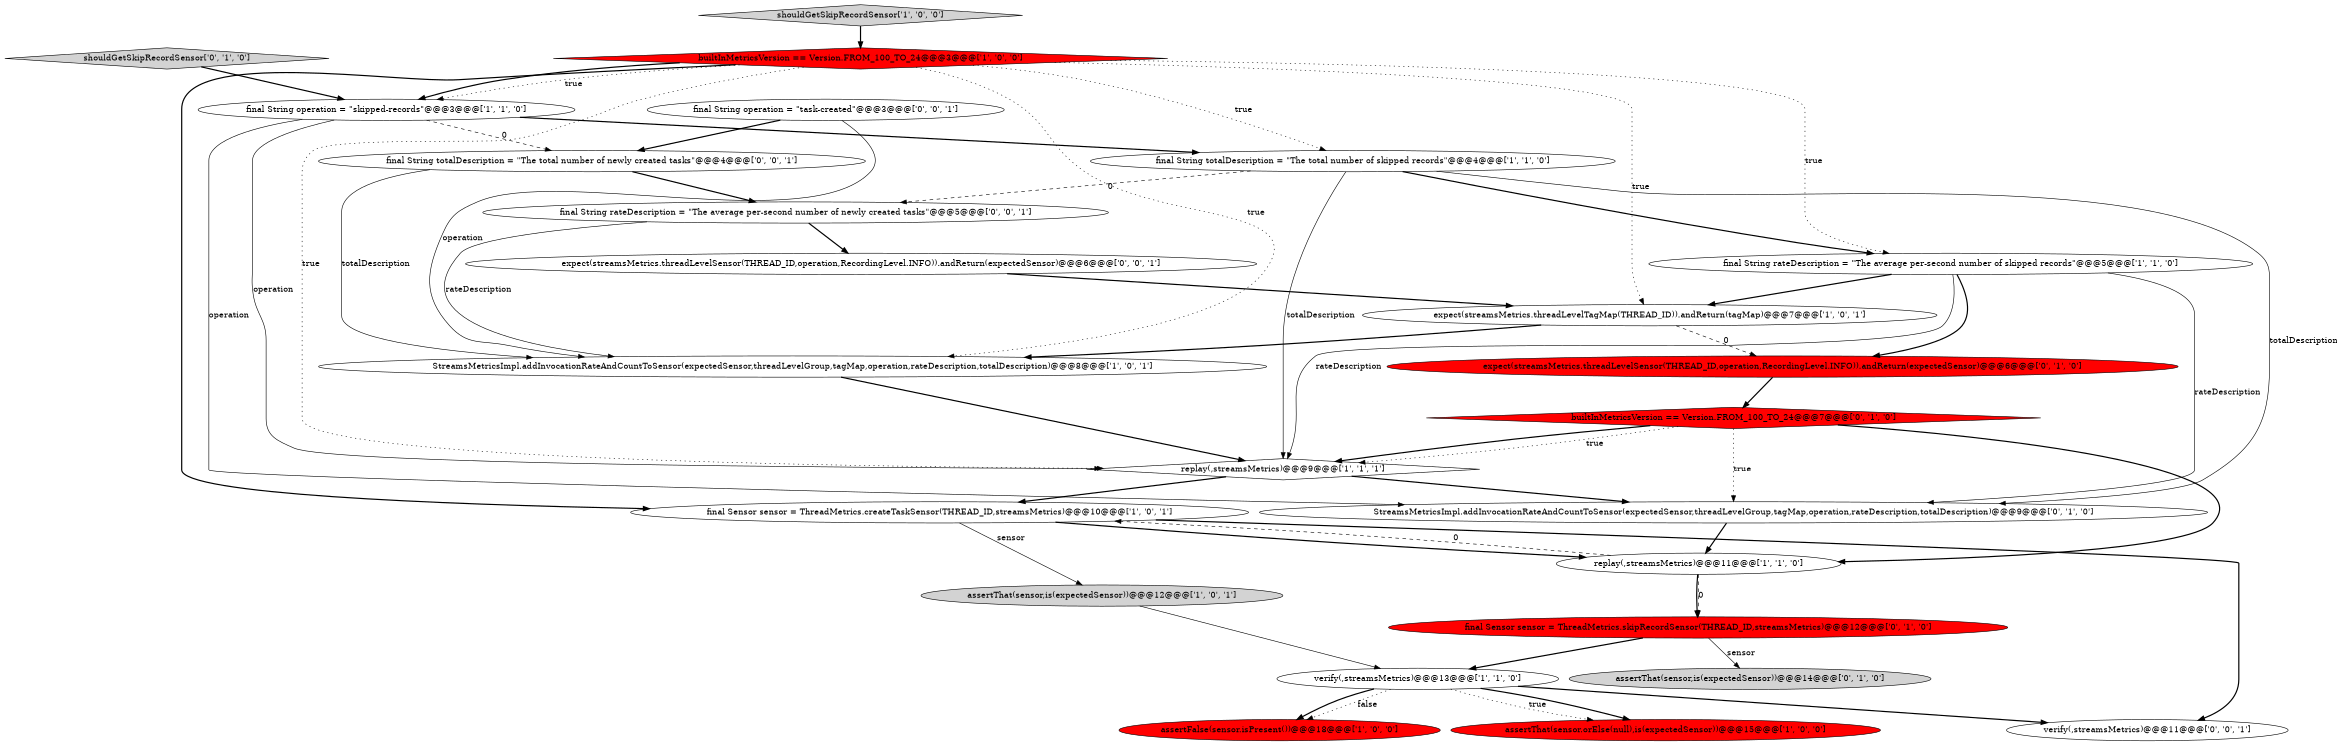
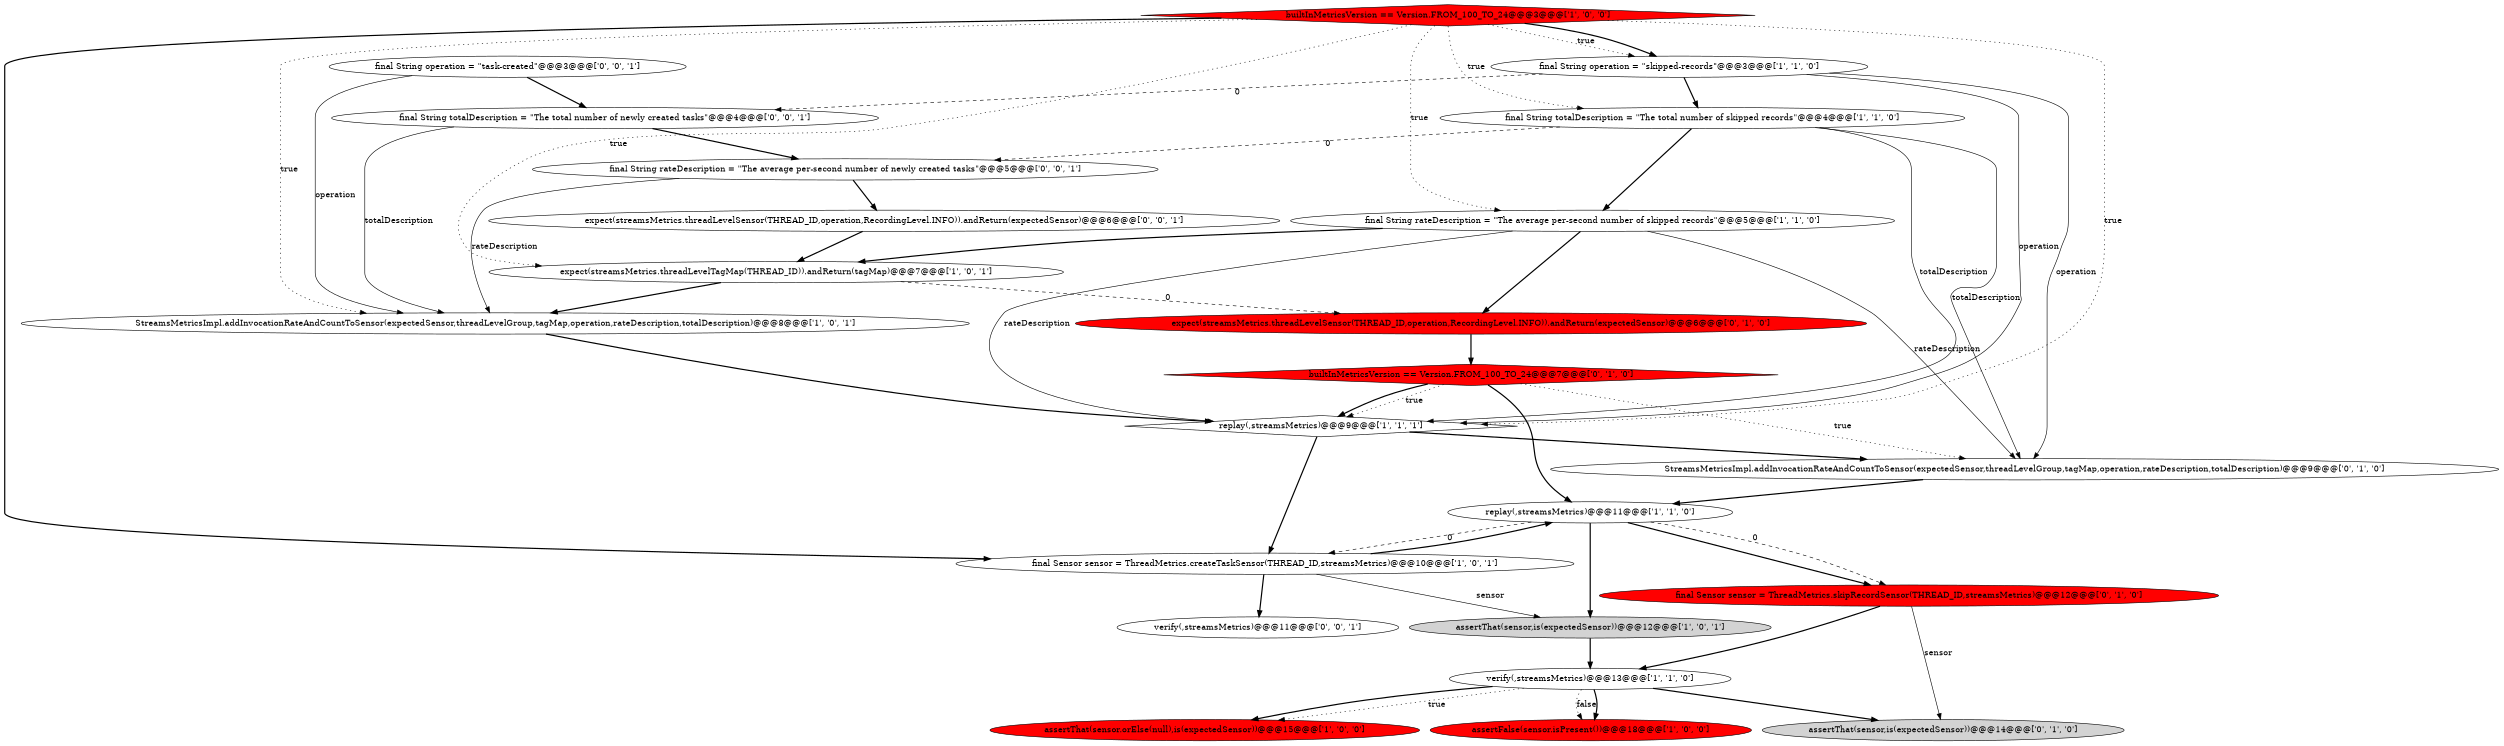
node "shouldGetSkipRecordSensor['1', '0', '0']": removed
node "shouldGetSkipRecordSensor['0', '1', '0']": removed
edge "replay(,streamsMetrics)@@@11@@@['1', '1', '0']" -> "assertThat(sensor,is(expectedSensor))@@@12@@@['1', '0', '1']": added
edge "assertThat(sensor,is(expectedSensor))@@@12@@@['1', '0', '1']" -> "verify(,streamsMetrics)@@@13@@@['1', '1', '0']": style solid -> bold
edge "verify(,streamsMetrics)@@@13@@@['1', '1', '0']" -> "verify(,streamsMetrics)@@@11@@@['0', '0', '1']": now "verify(,streamsMetrics)@@@13@@@['1', '1', '0']" -> "assertThat(sensor,is(expectedSensor))@@@14@@@['0', '1', '0']"
